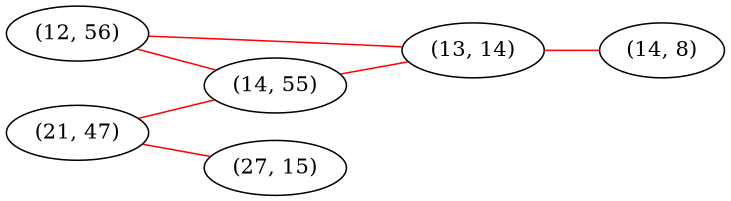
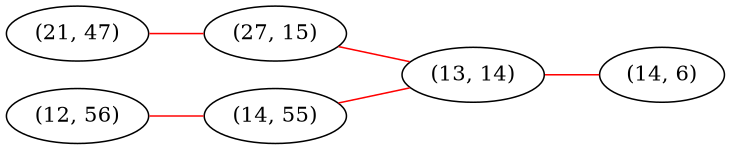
edge "(12, 56)" -- "(13, 14)": now "(27, 15)" -- "(13, 14)"
node "(14, 8)": label "(14, 8)" -> "(14, 6)"
edge "(14, 55)" -- "(21, 47)": removed
